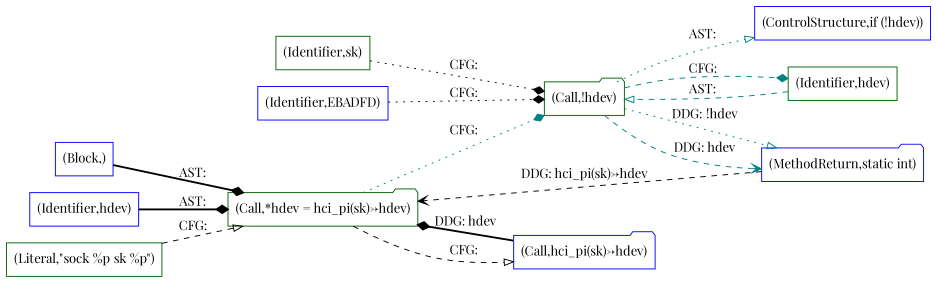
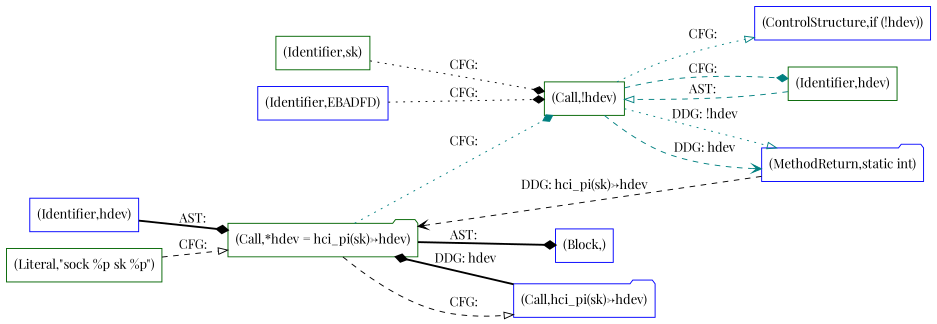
edge "(Call,!hdev)" -> "(ControlStructure,if (!hdev))": label "AST: " -> "CFG: "
node "(Call,!hdev)": shape folder -> box
edge "(Block,)" -> "(Call,*hdev = hci_pi(sk)->hdev)": reversed
